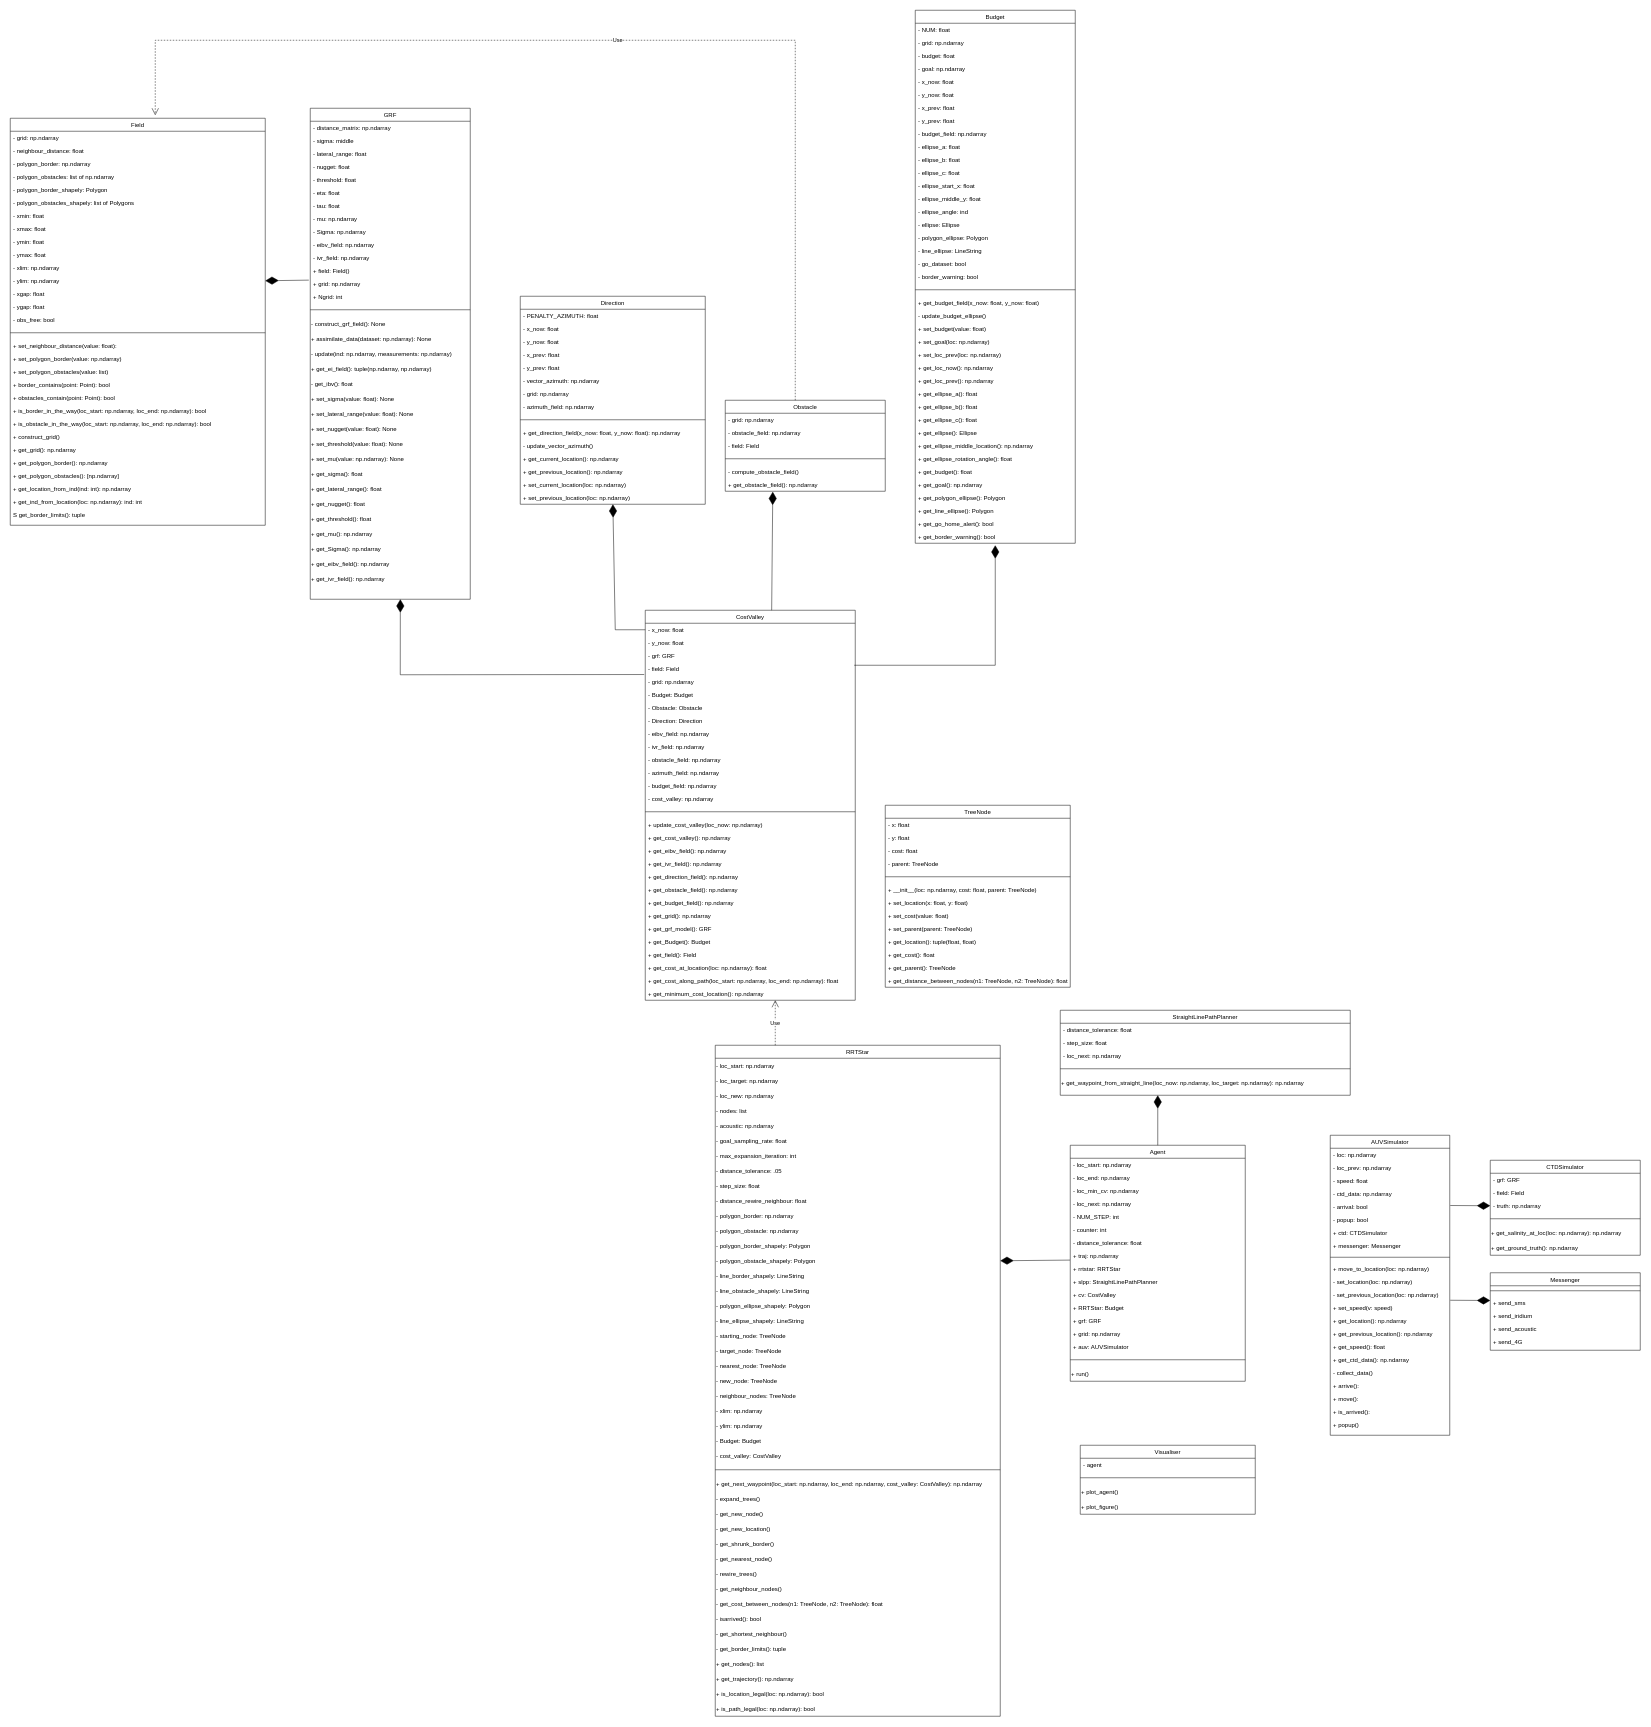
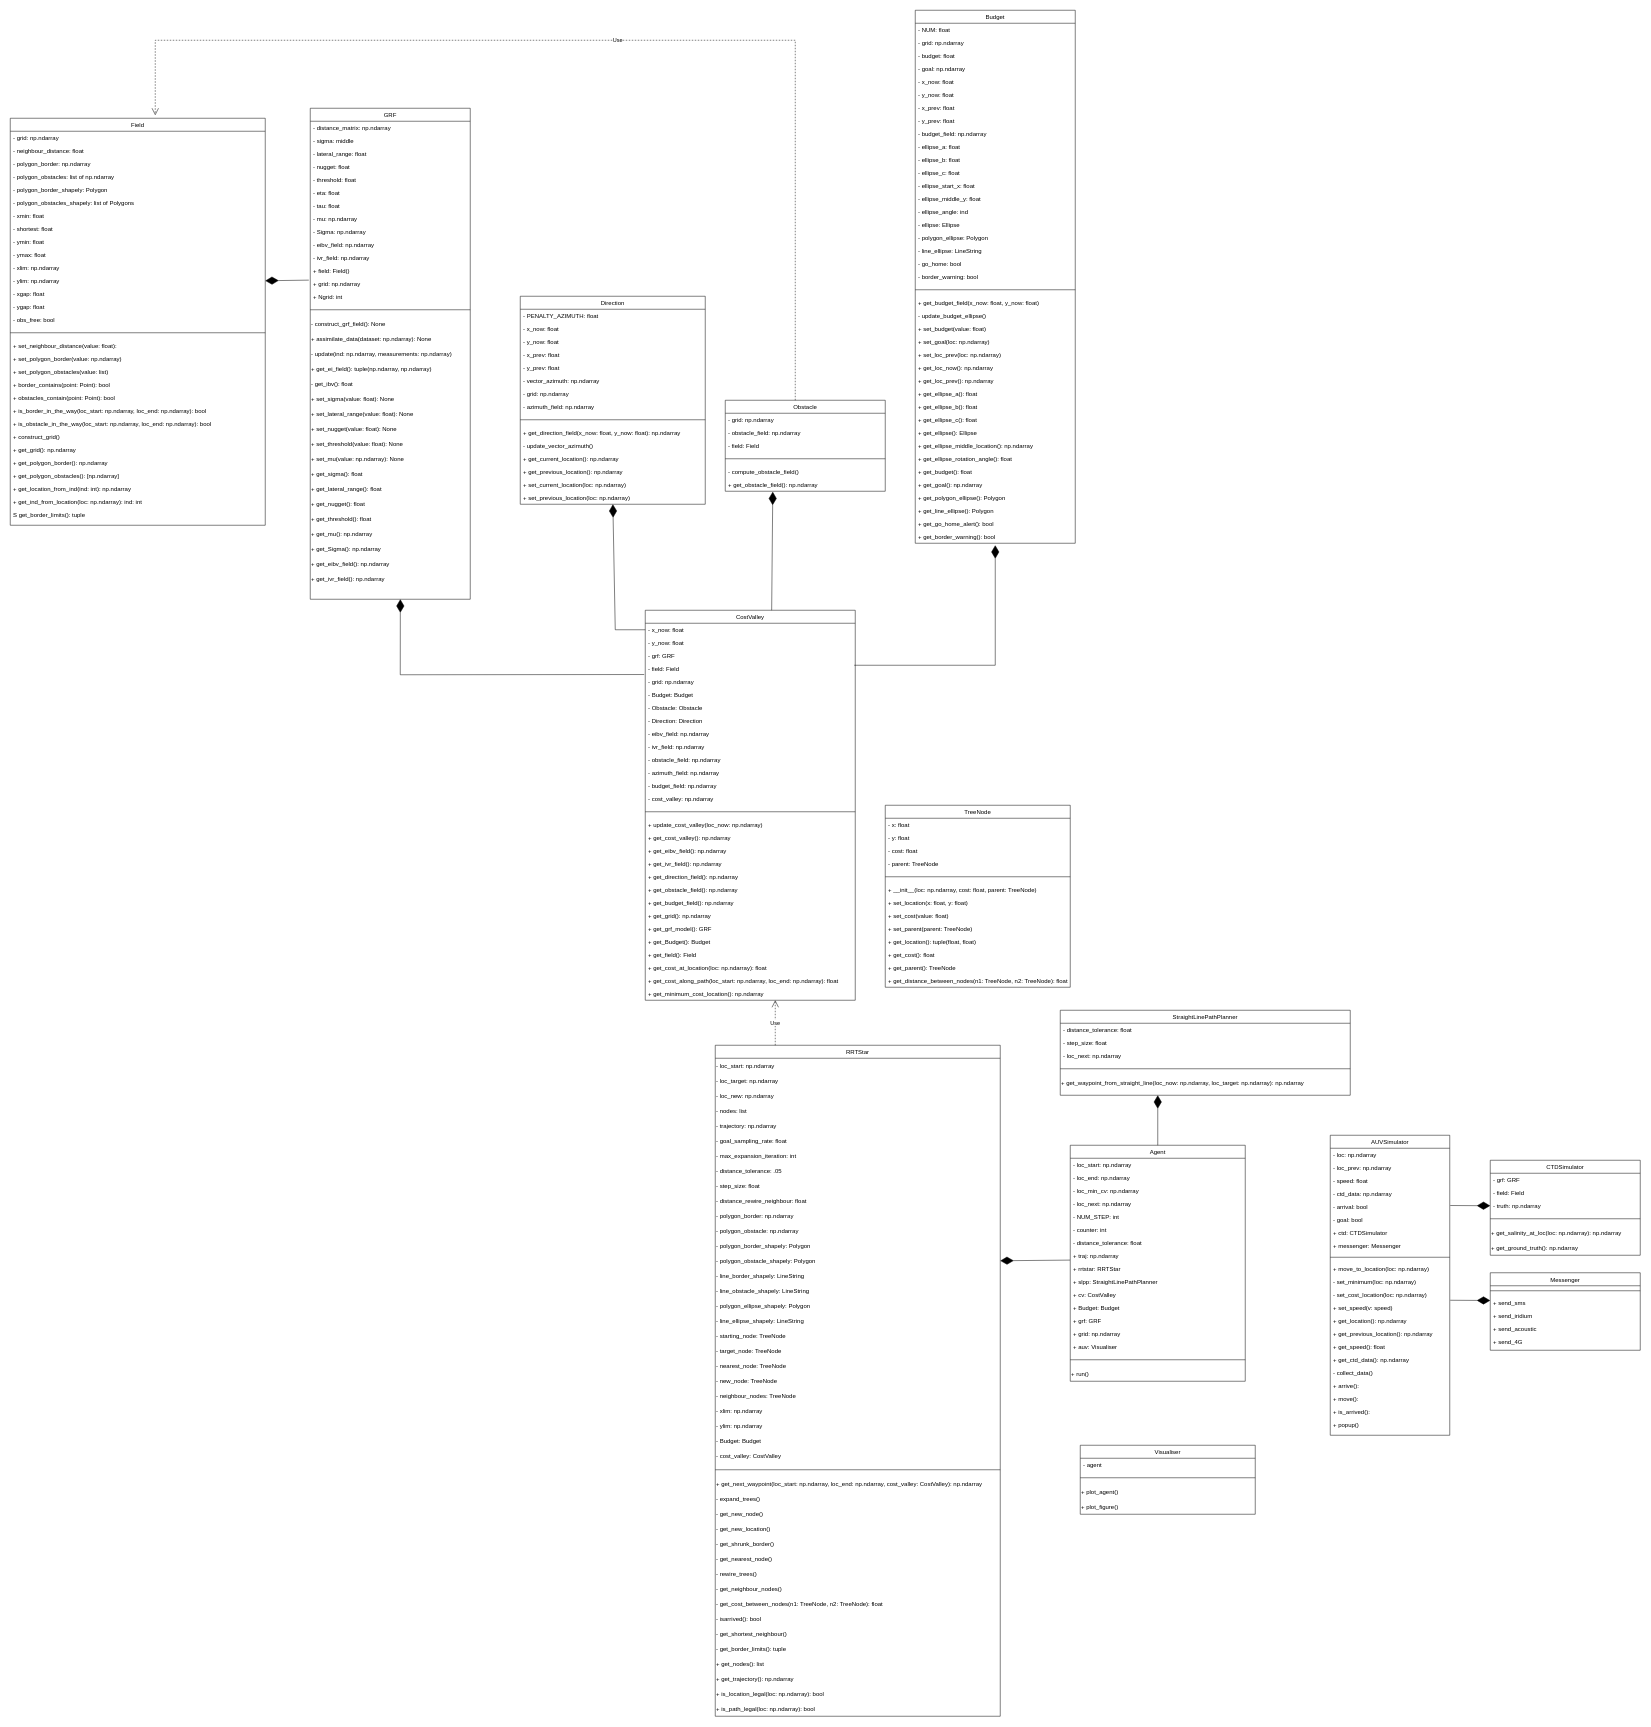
node "- xmax: float": label "- xmax: float" -> "- shortest: float"
node "- go_dataset: bool": label "- go_dataset: bool" -> "- go_home: bool"
node "- acoustic: np.ndarray": label "- acoustic: np.ndarray" -> "- trajectory: np.ndarray"
node "- popup: bool": label "- popup: bool" -> "- goal: bool"
node "- set_location(loc: np.ndarray)": label "- set_location(loc: np.ndarray)" -> "- set_minimum(loc: np.ndarray)"
node "- set_previous_location(loc: np.ndarray)": label "- set_previous_location(loc: np.ndarray)" -> "- set_cost_location(loc: np.ndarray)"
node "+ RRTStar: Budget": label "+ RRTStar: Budget" -> "+ Budget: Budget"
node "+ auv: AUVSimulator": label "+ auv: AUVSimulator" -> "+ auv: Visualiser"
